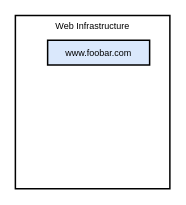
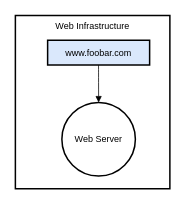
edge "www.foobar.com" -> "Web Server": added
node "Web Server": added
